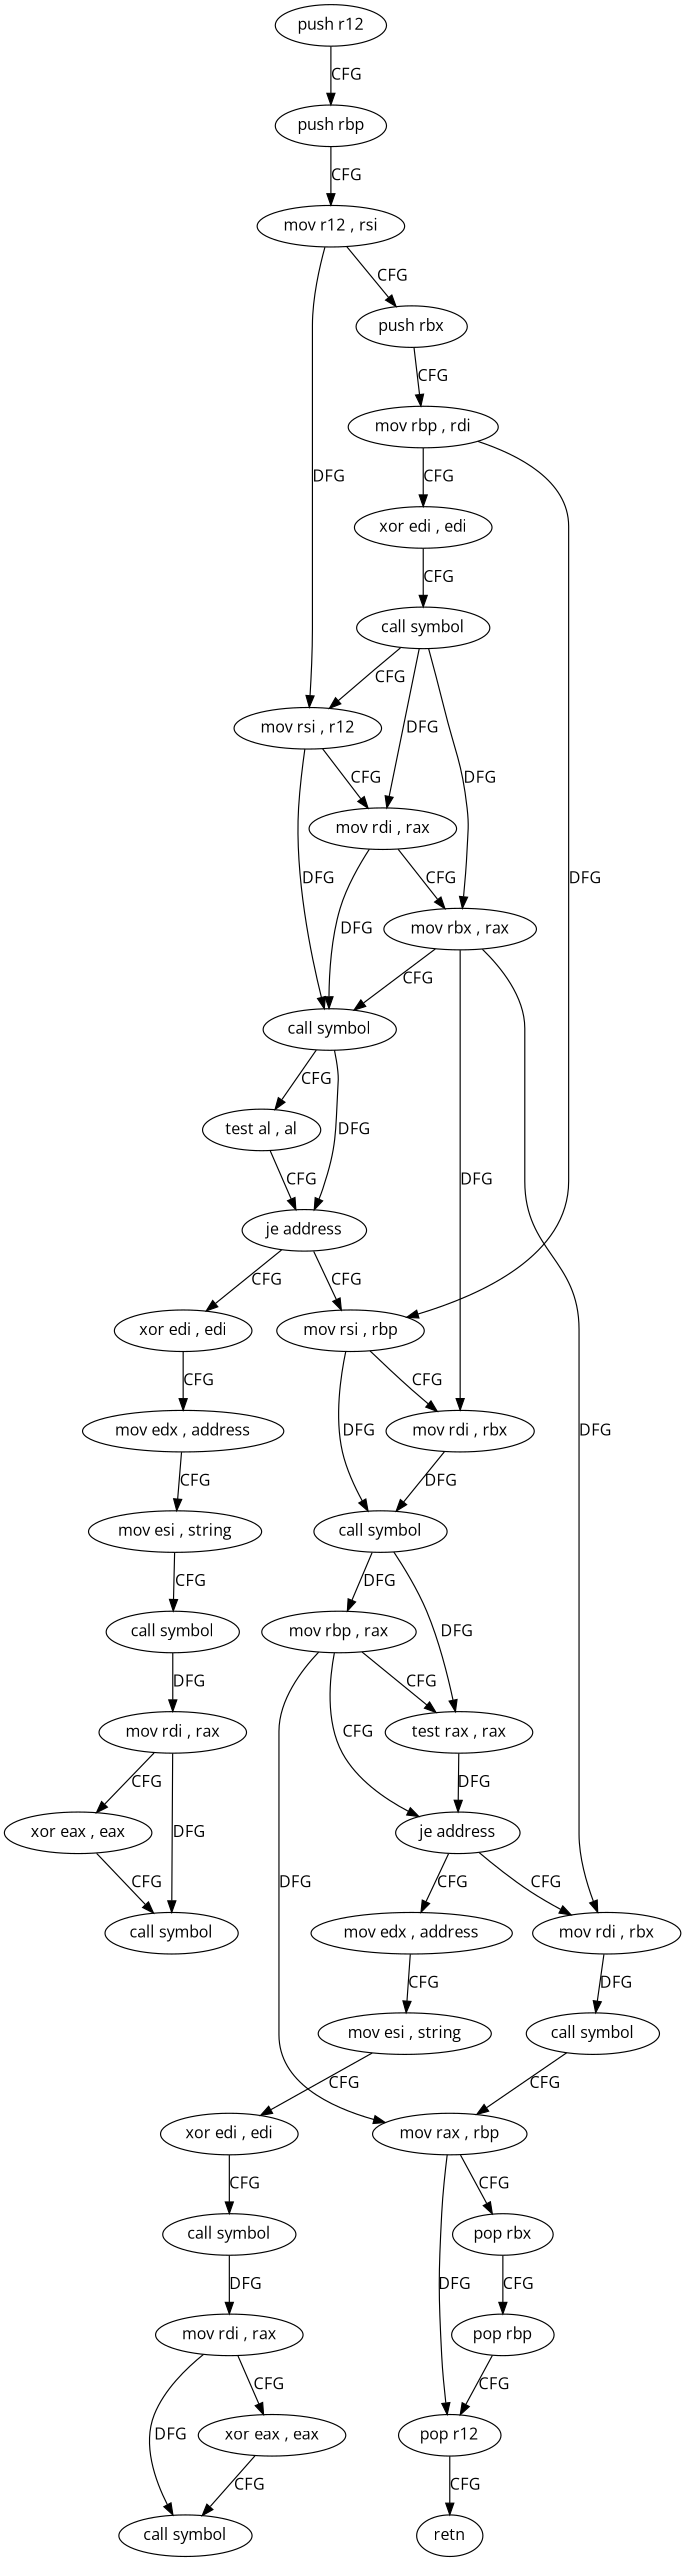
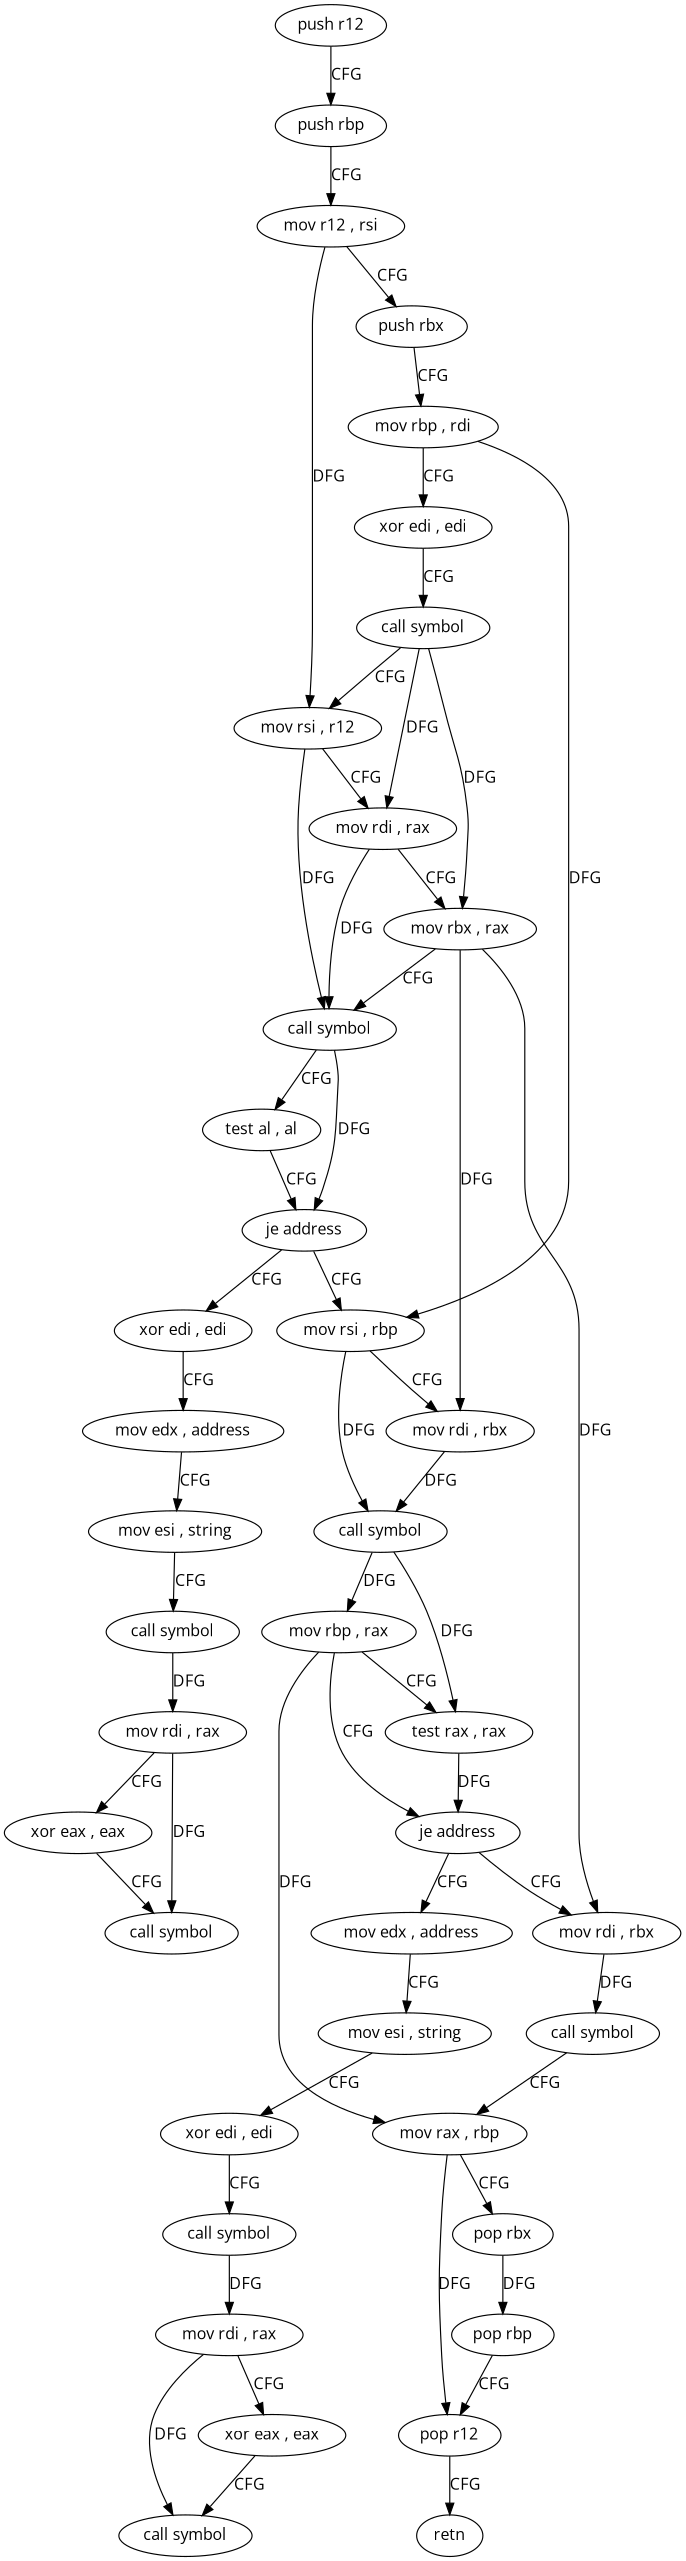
edge "pop rbx" -> "pop rbp": label "CFG" -> "DFG"
